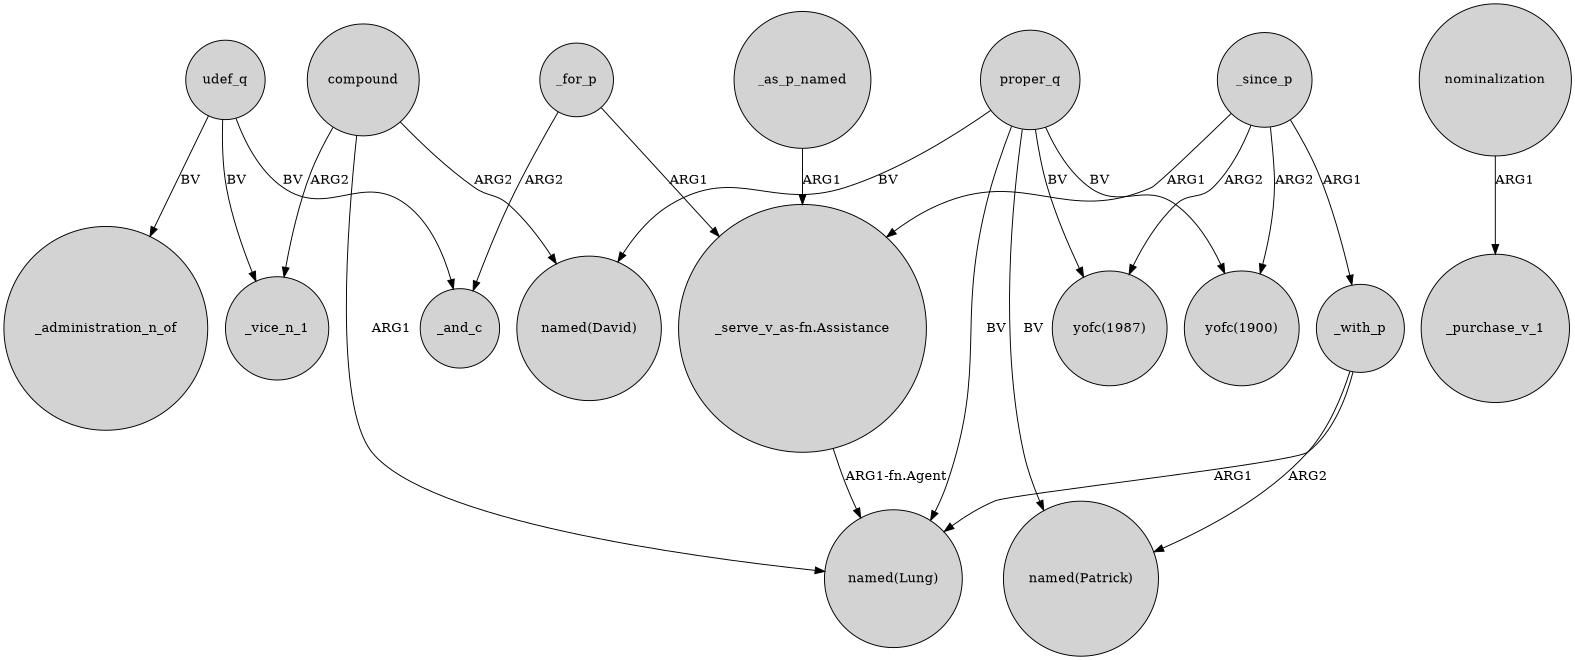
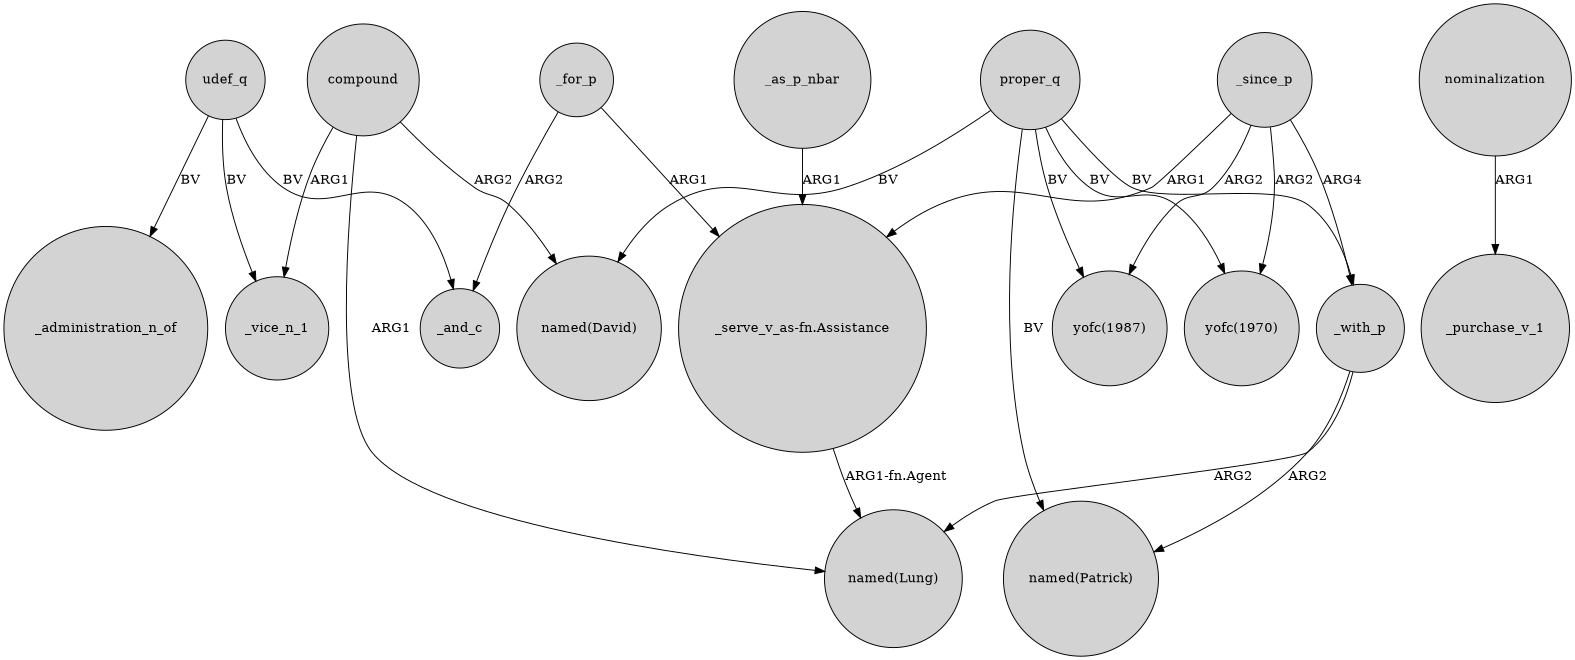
node "_as_p_named": label "_as_p_named" -> "_as_p_nbar"
edge "compound" -> "_vice_n_1": label "ARG2" -> "ARG1"
edge "_since_p" -> "_with_p": label "ARG1" -> "ARG4"
edge "proper_q" -> "named(Lung)": now "proper_q" -> "_with_p"
node "yofc(1900)": label "yofc(1900)" -> "yofc(1970)"
edge "_with_p" -> "named(Lung)": label "ARG1" -> "ARG2"
